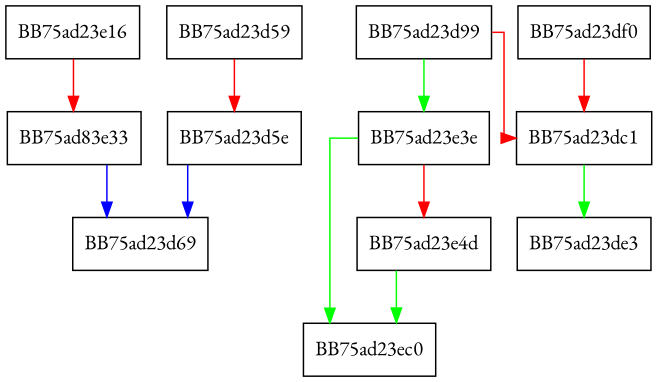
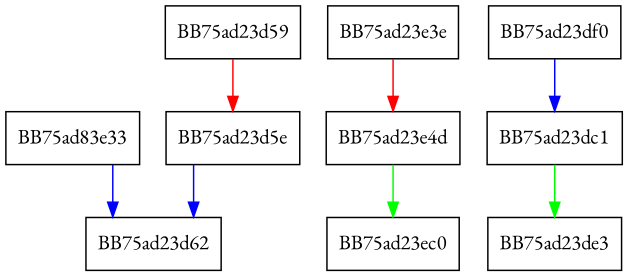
node "BB75ad23e16": removed
node "BB75ad23d99": removed
edge "BB75ad23df0" -> "BB75ad23dc1": color red -> blue
edge "BB75ad23e3e" -> "BB75ad23ec0": removed
node "BB75ad23d69": label "BB75ad23d69" -> "BB75ad23d62"
